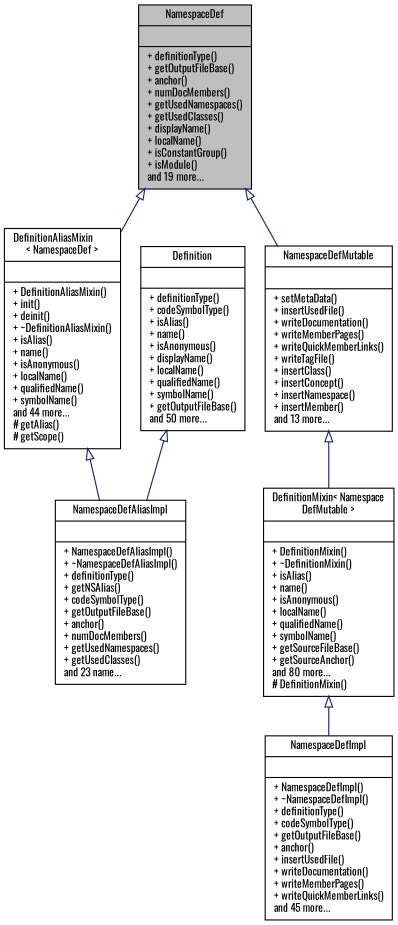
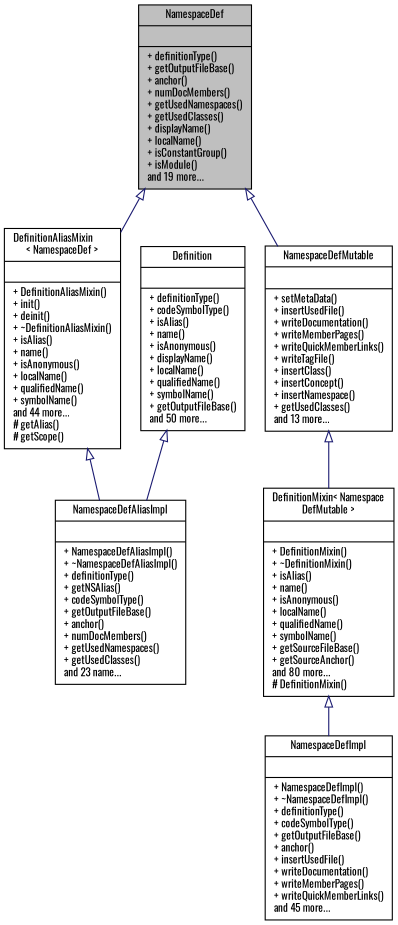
node "NamespaceDefMutable": text "+ insertMember()" -> "+ getUsedClasses()"
